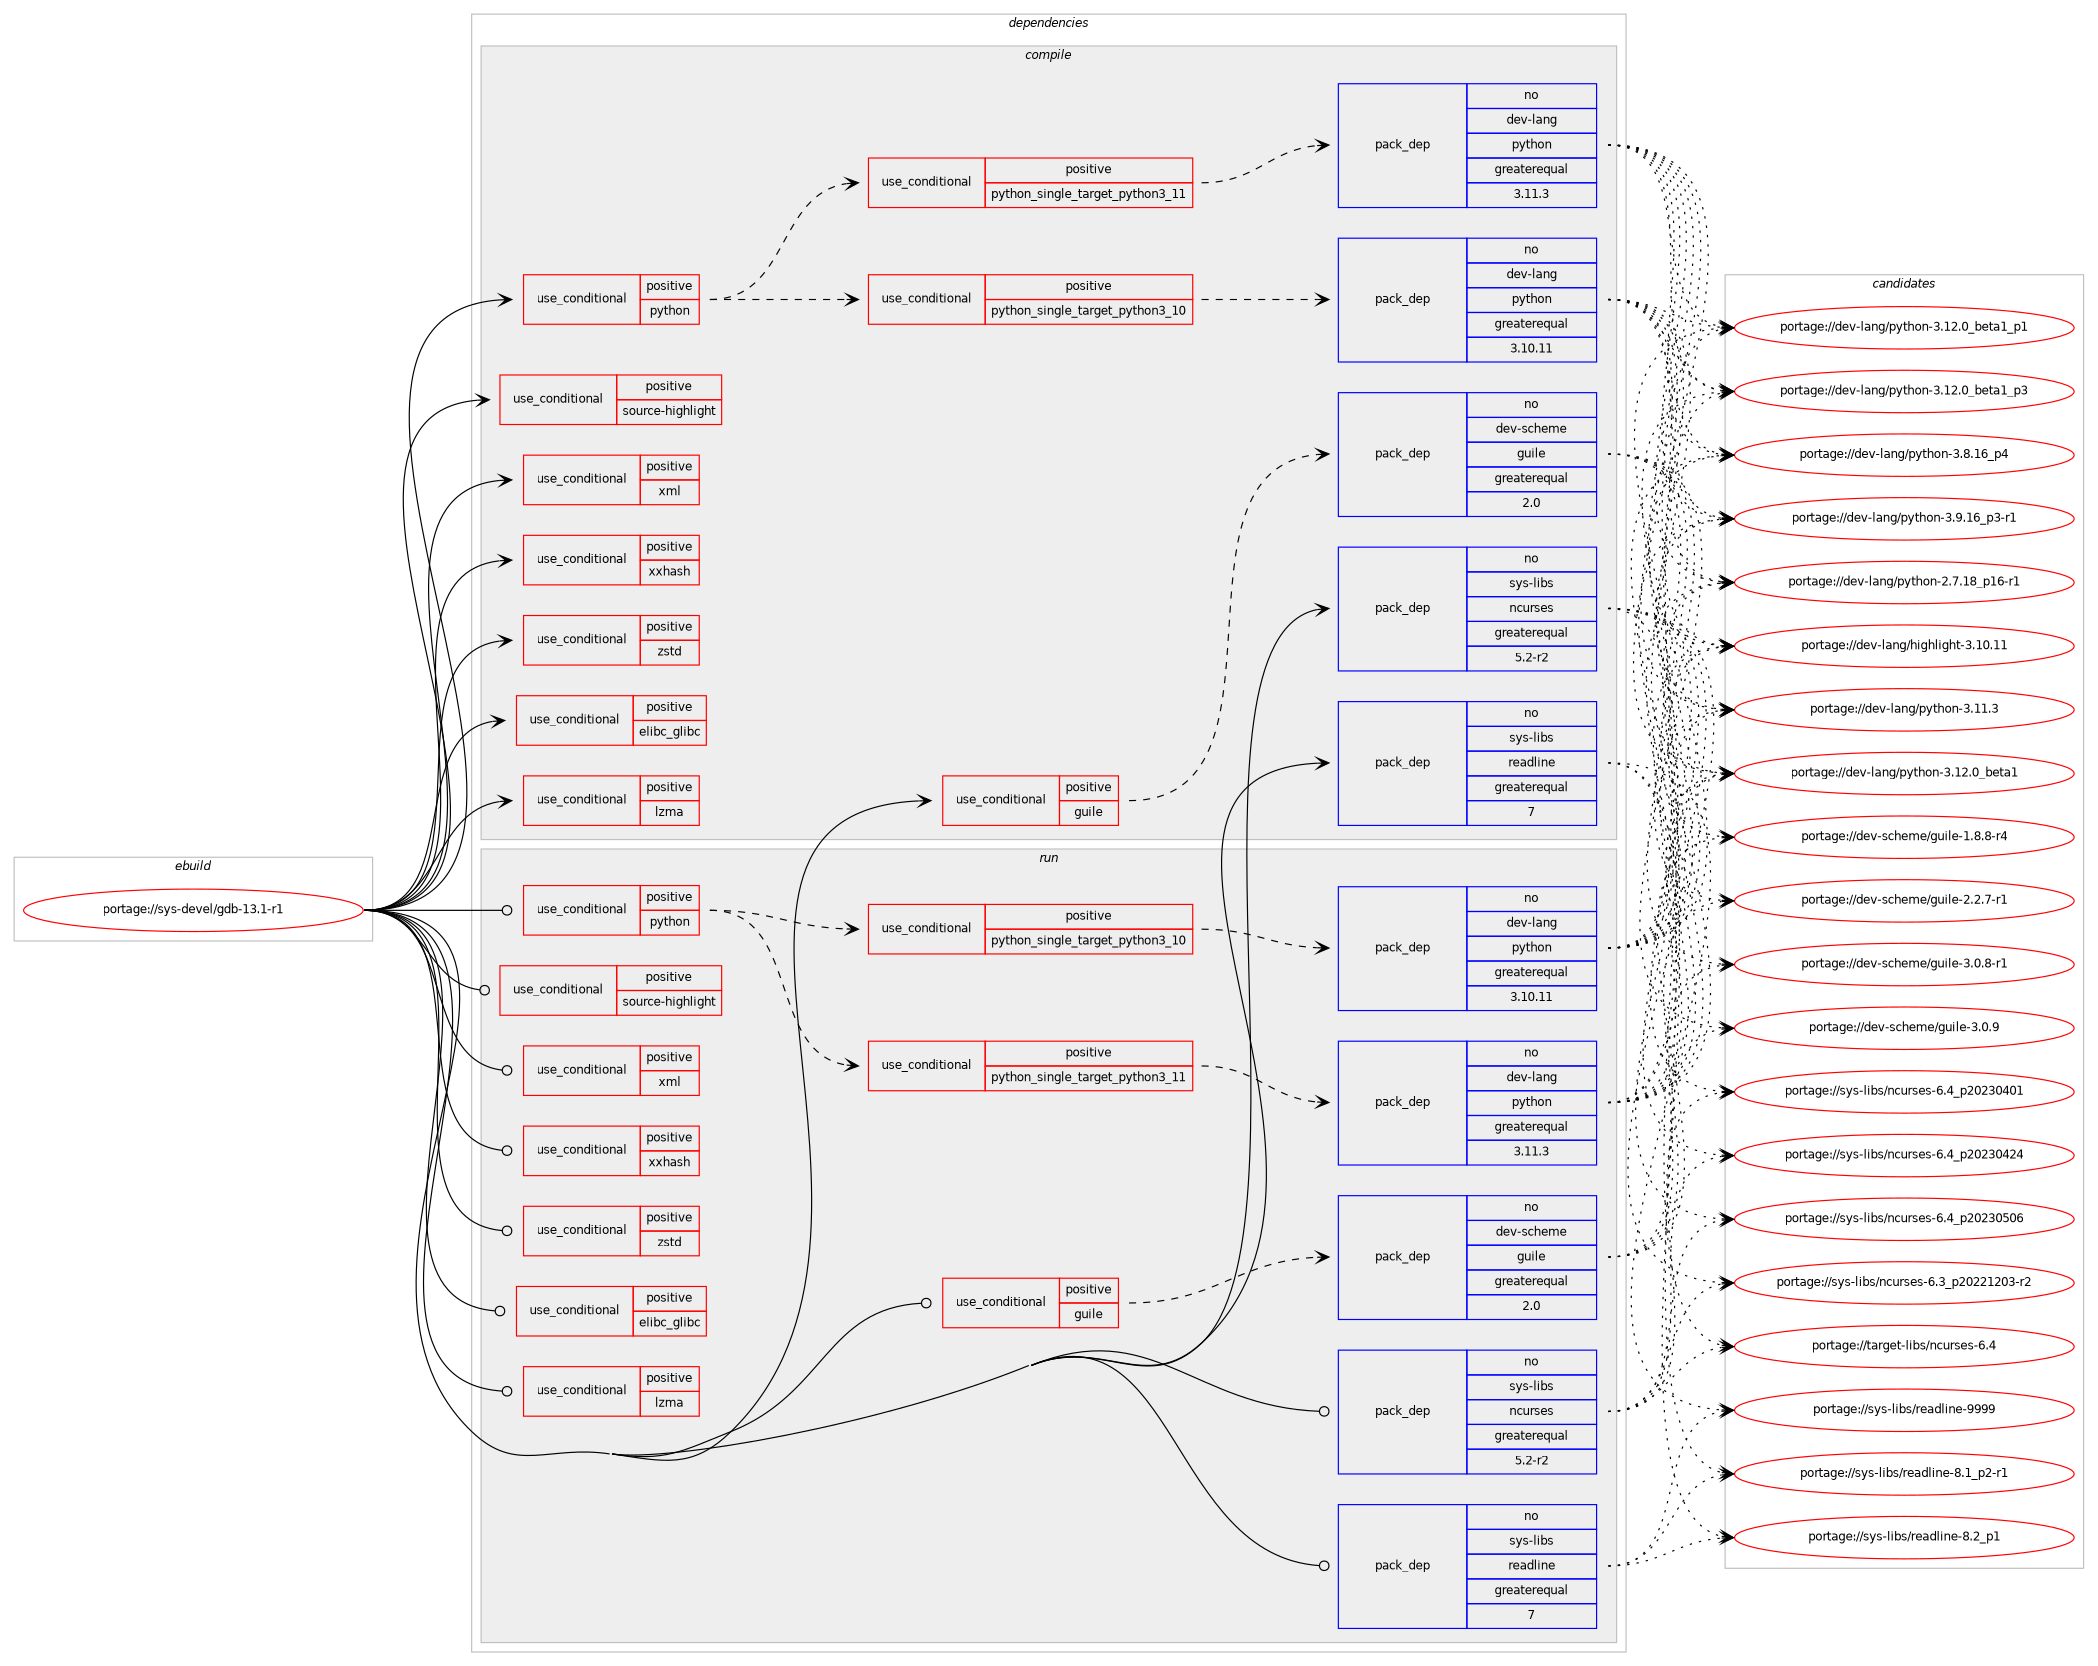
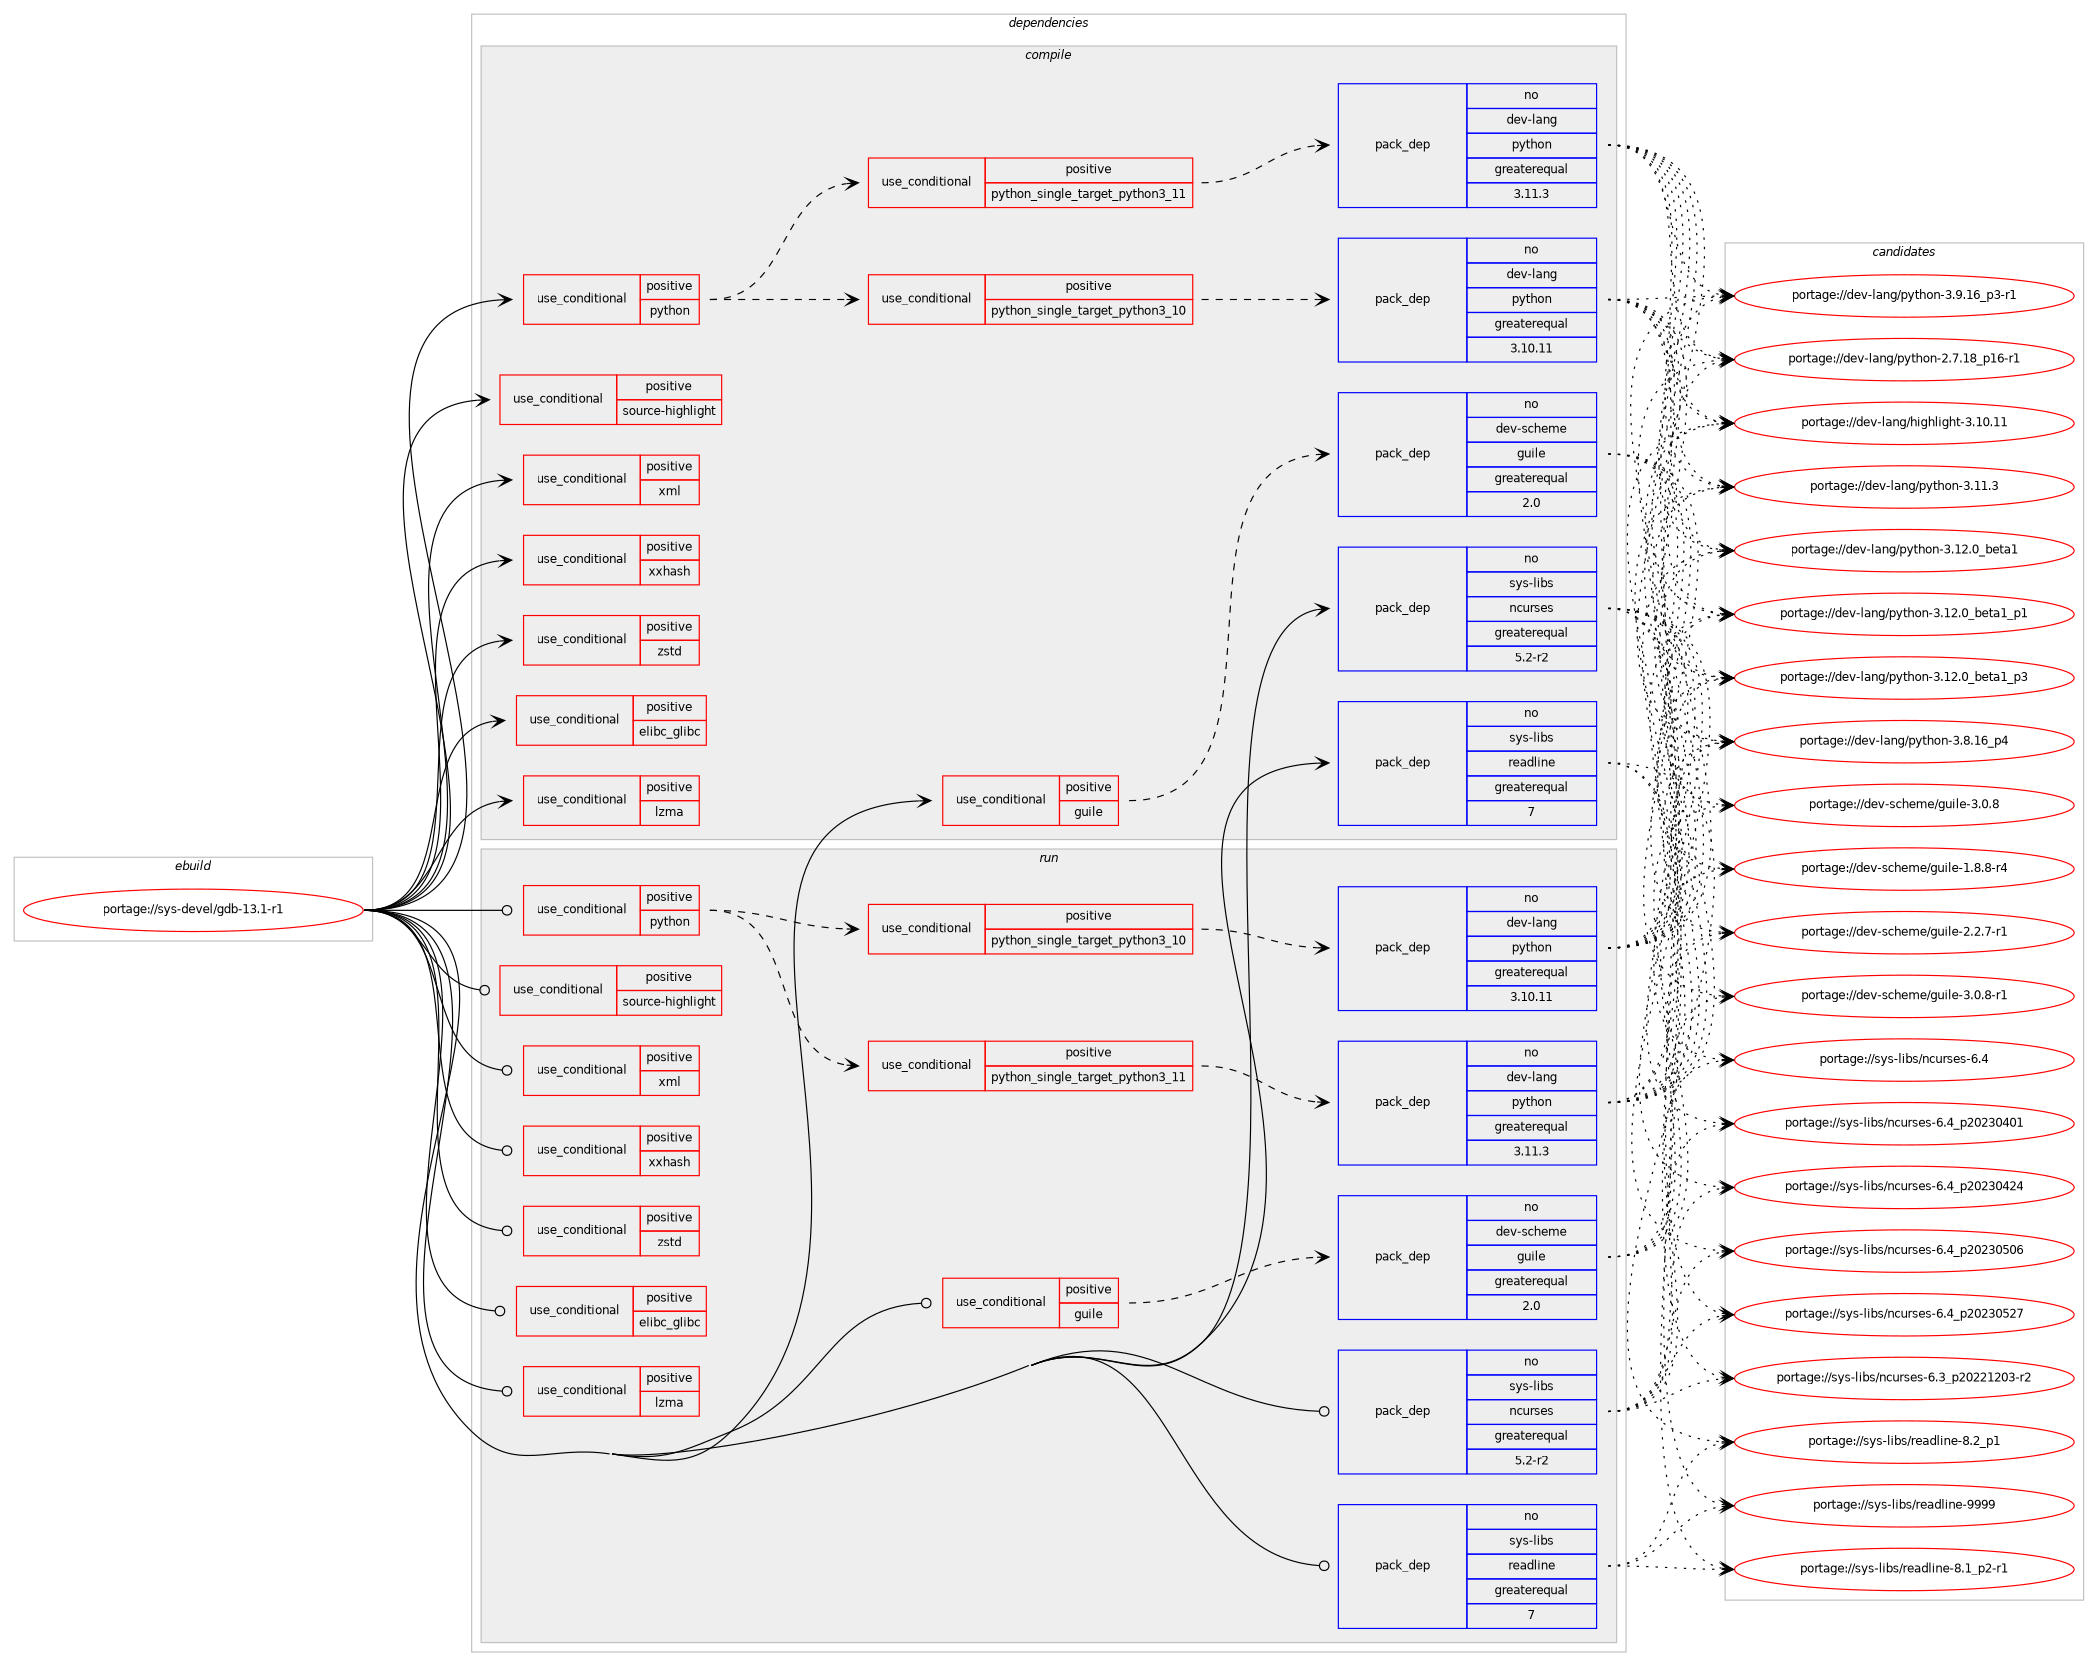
node "portage://dev-scheme/guile-3.0.9": label "portage://dev-scheme/guile-3.0.9" -> "portage://dev-scheme/guile-3.0.8"
node "portage://sys-libs/ncurses-6.4_p20230527": added
node "portage://target-libs/ncurses-6.4": label "portage://target-libs/ncurses-6.4" -> "portage://sys-libs/ncurses-6.4"
